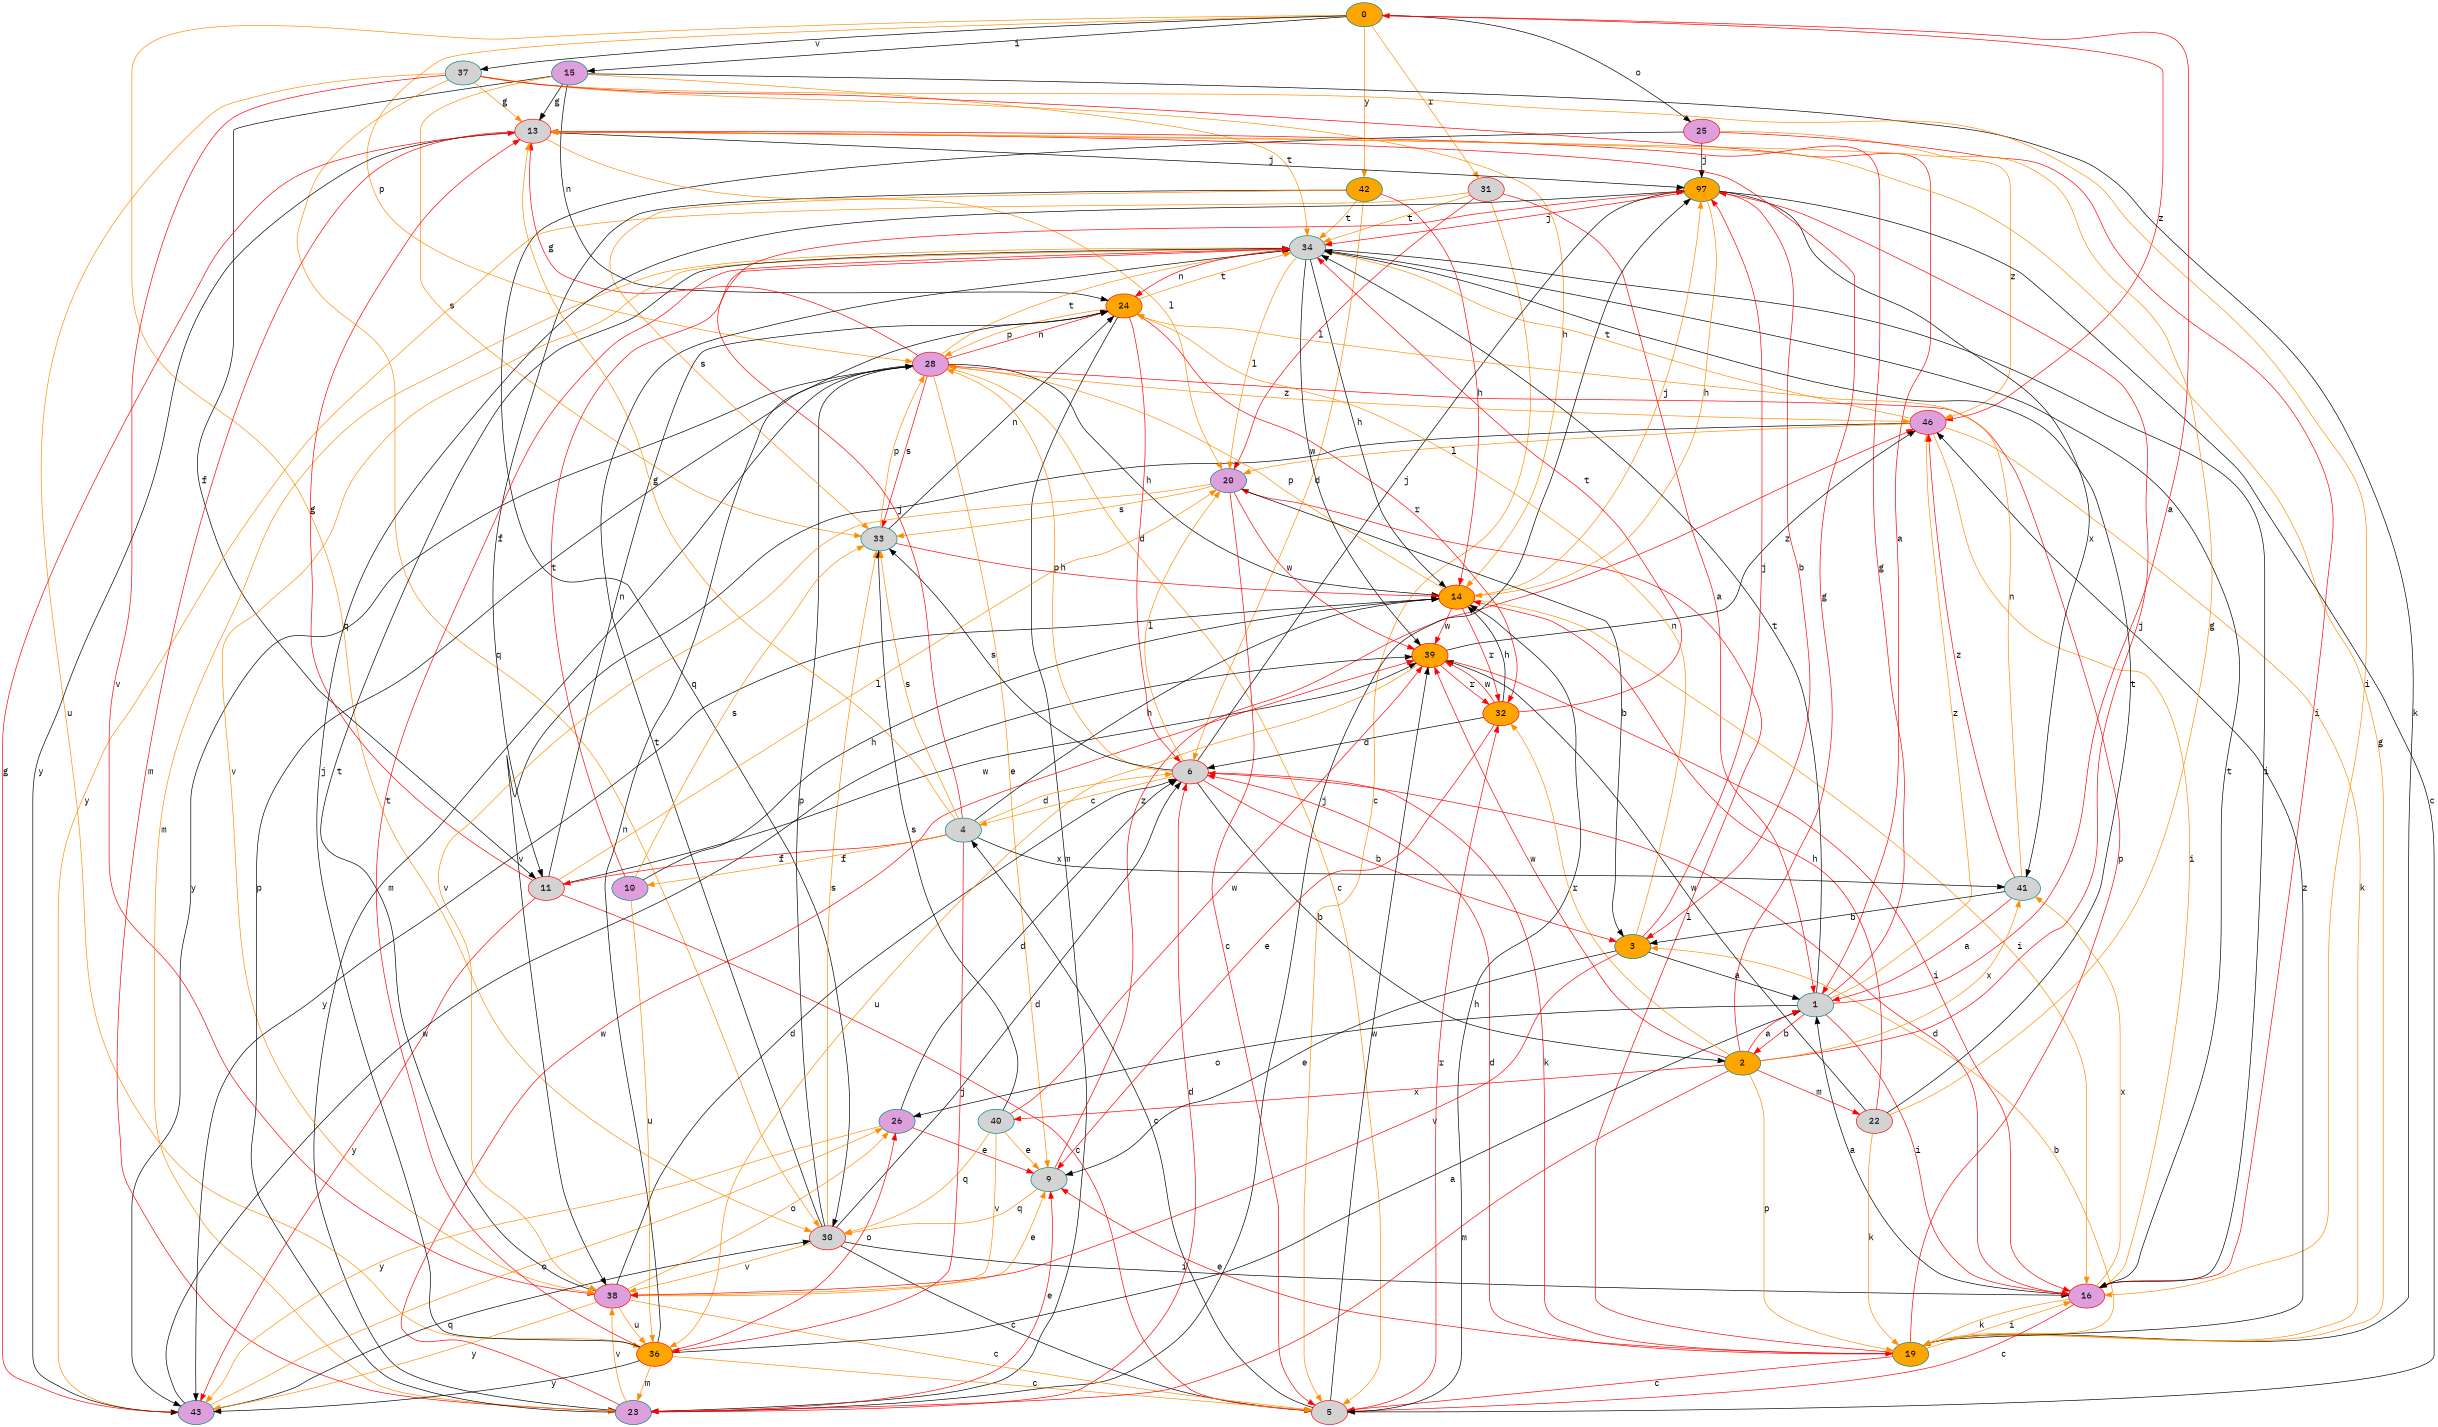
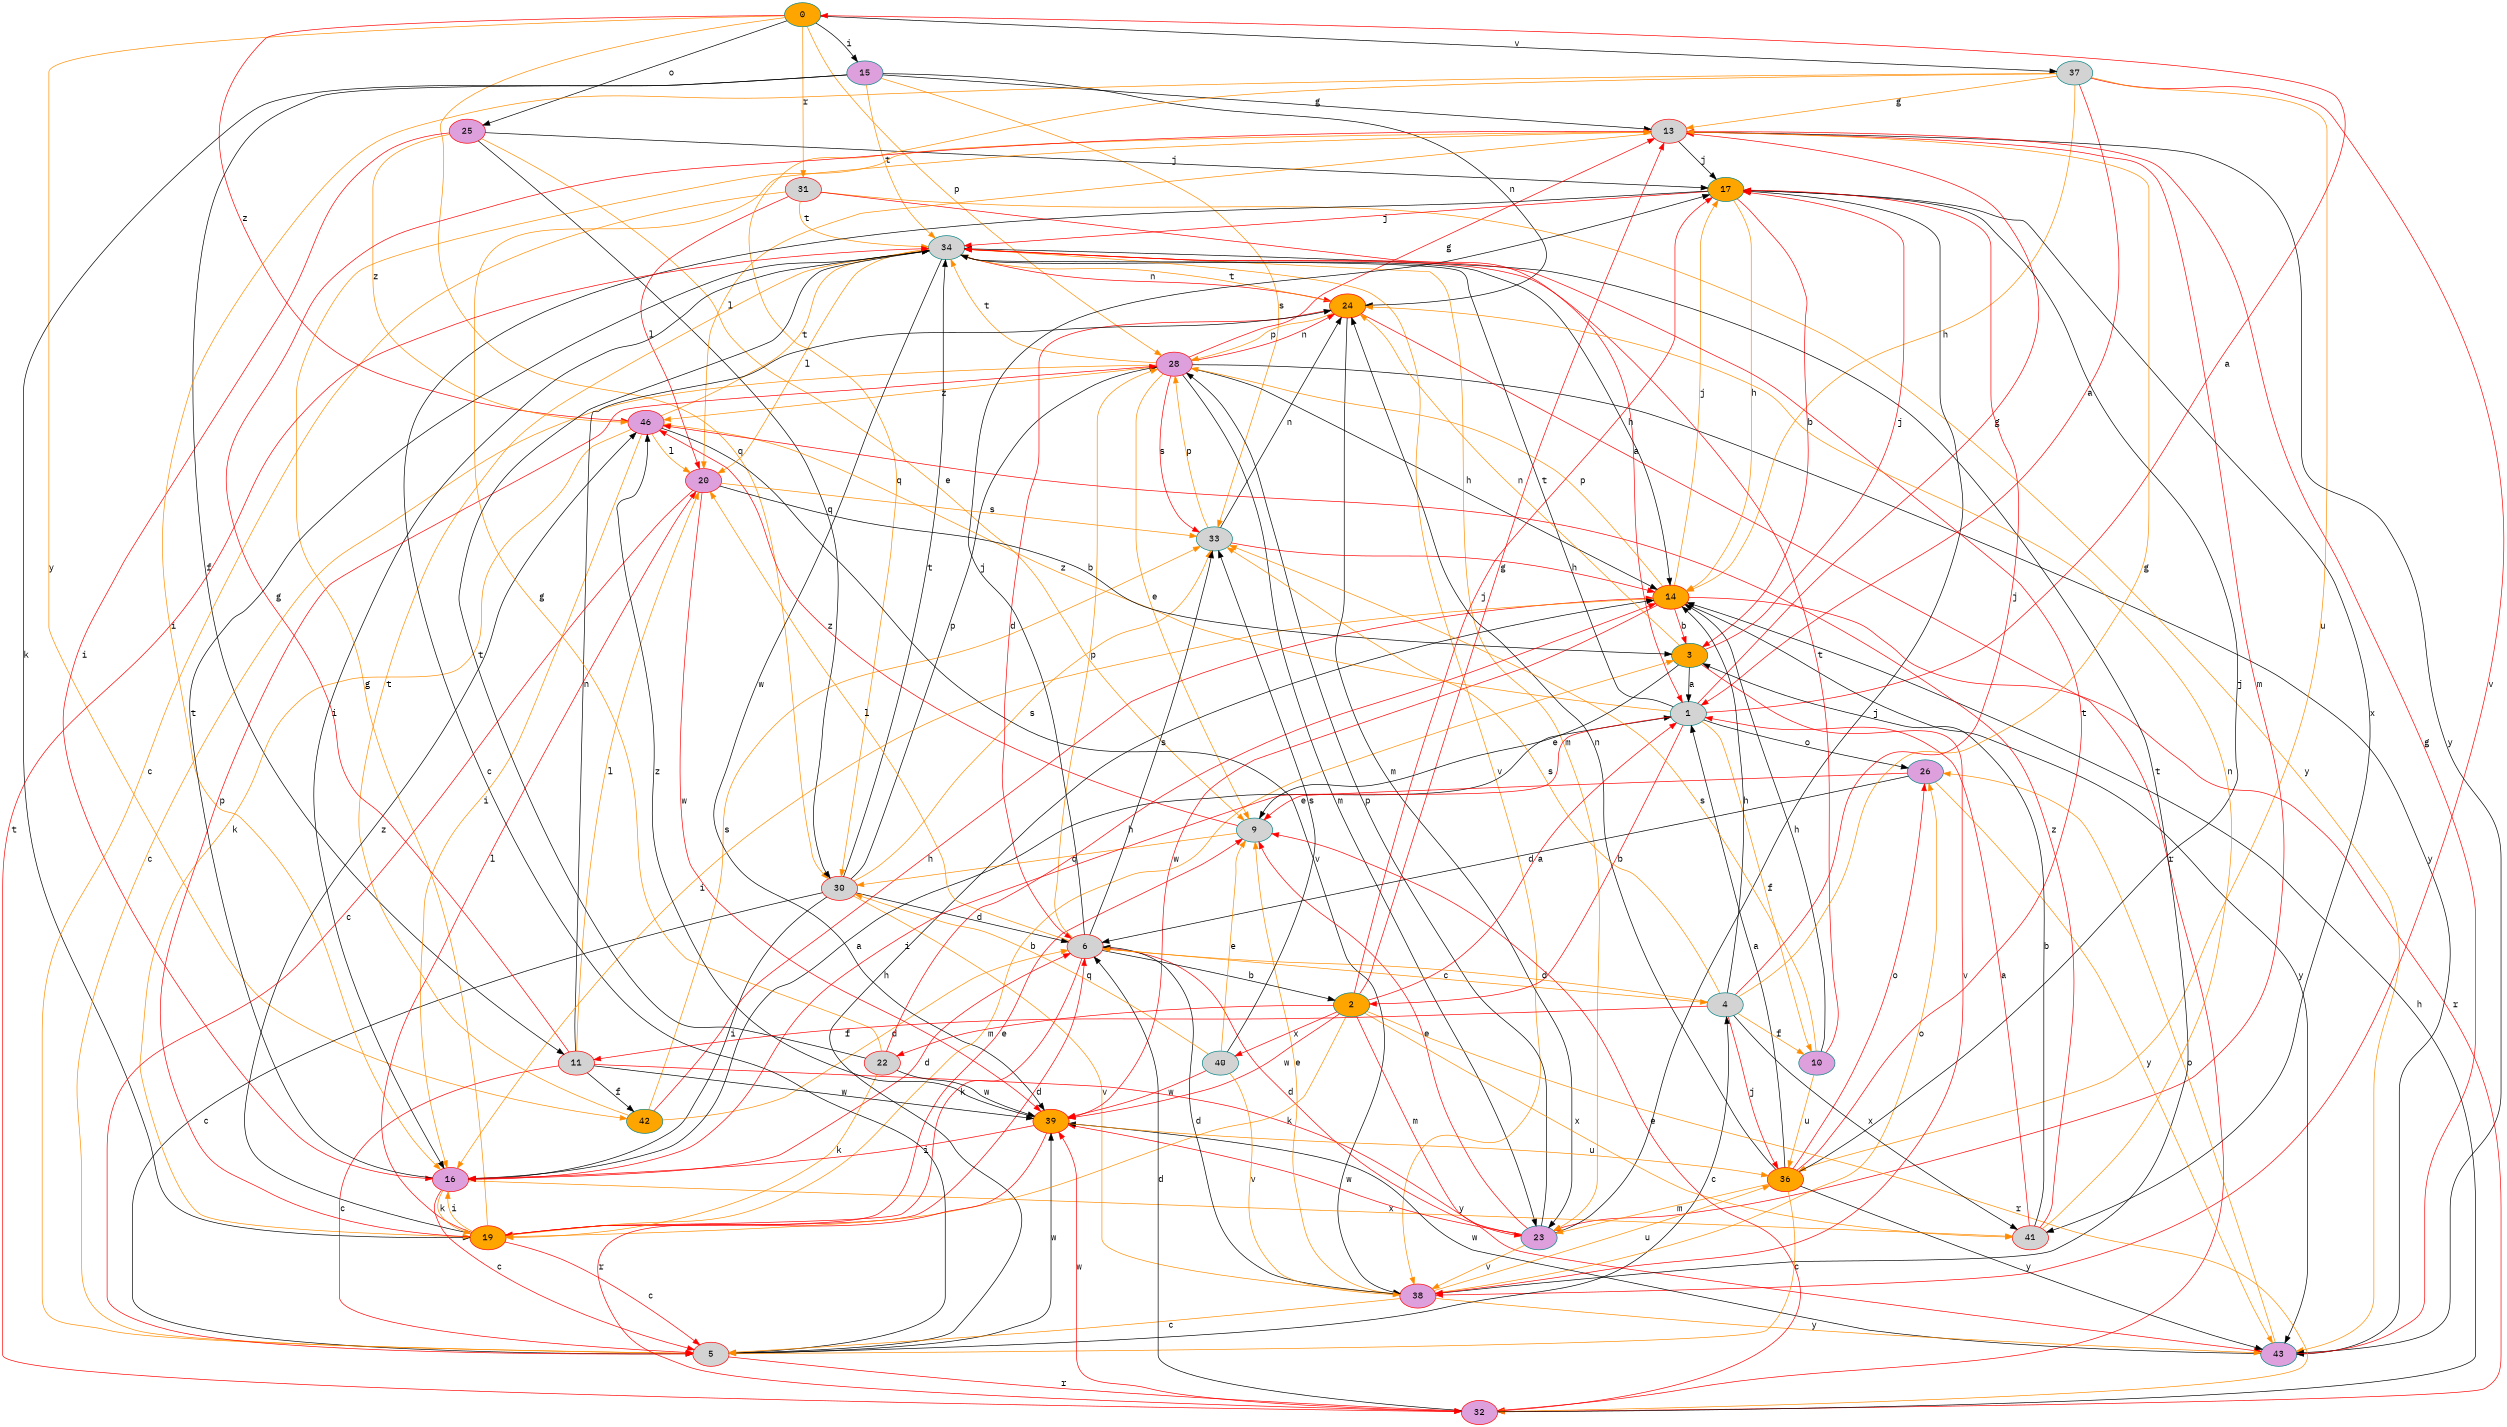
node "97": label "97" -> "17"
edge "42" -> "11": reversed
edge "25" -> "9": added, label "e"
node "20": color teal -> red
edge "20" -> "38": removed, label "v"
node "32": fillcolor orange -> plum
edge "6" -> "3": now "14" -> "3"
edge "1" -> "10": added, label "f"
node "41": color teal -> red
edge "2" -> "19": label "p" -> "k"
edge "43" -> "30": removed, label "q"
node "19": color teal -> red
